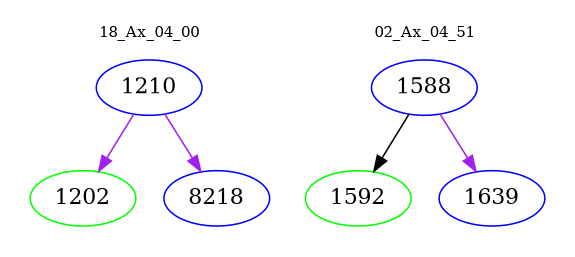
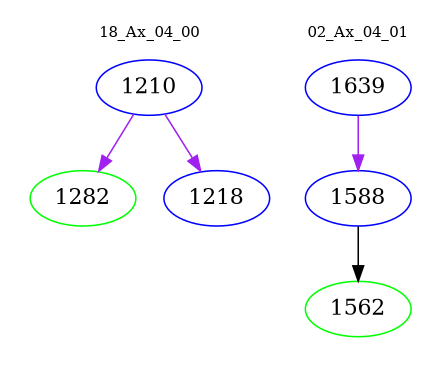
cluster "02_Ax_04_51": label "02_Ax_04_51" -> "02_Ax_04_01"
edge "1588" -> "1639": reversed
node "1202": label "1202" -> "1282"
node "8218": label "8218" -> "1218"
node "1592": label "1592" -> "1562"
